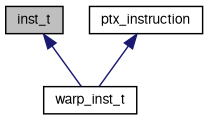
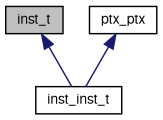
node "ptx_instruction": label "ptx_instruction" -> "ptx_ptx"
node "warp_inst_t": label "warp_inst_t" -> "inst_inst_t"
